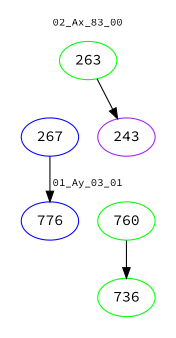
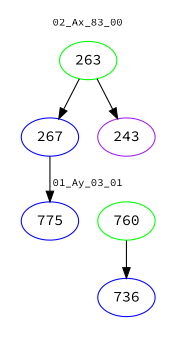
edge "263" -> "267": added
node "776": label "776" -> "775"
node "736": color green -> blue
